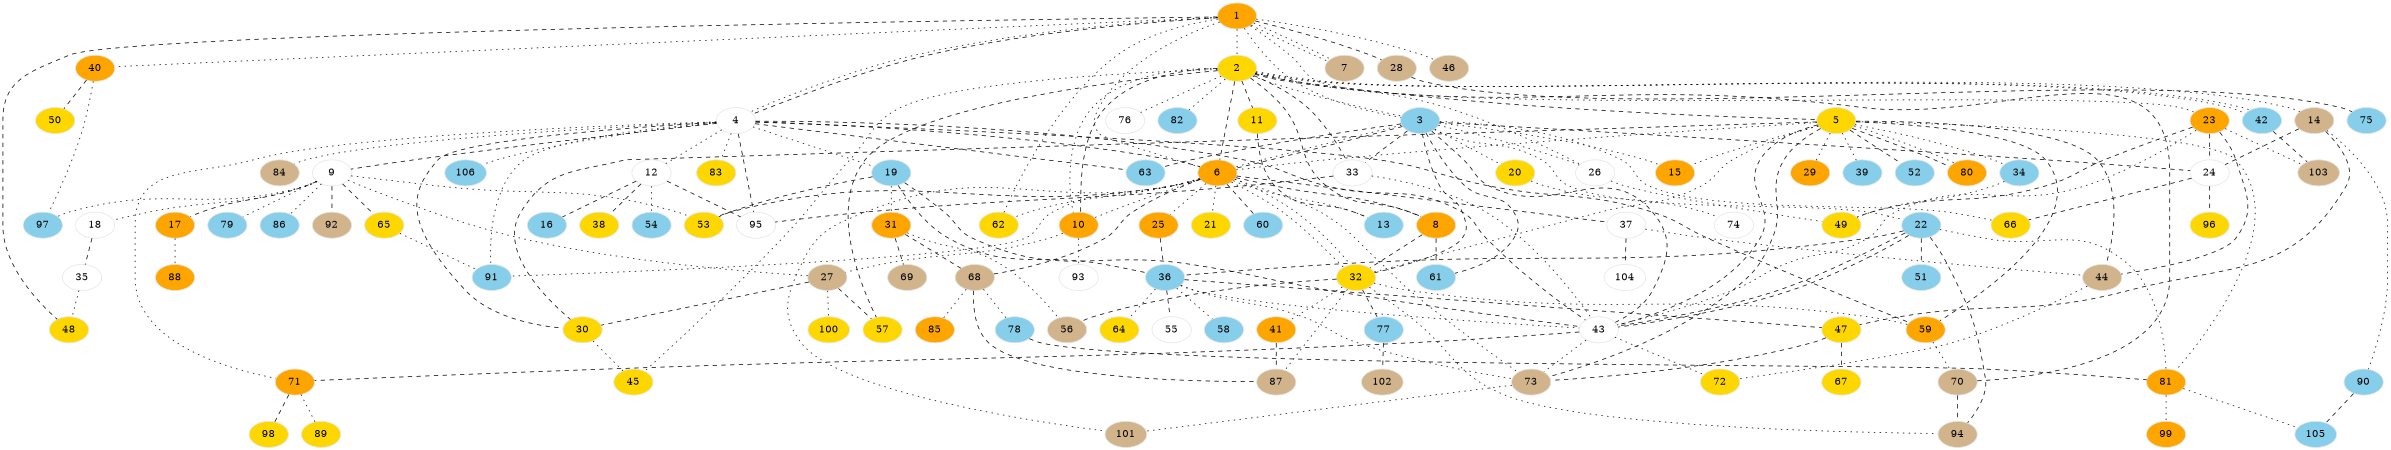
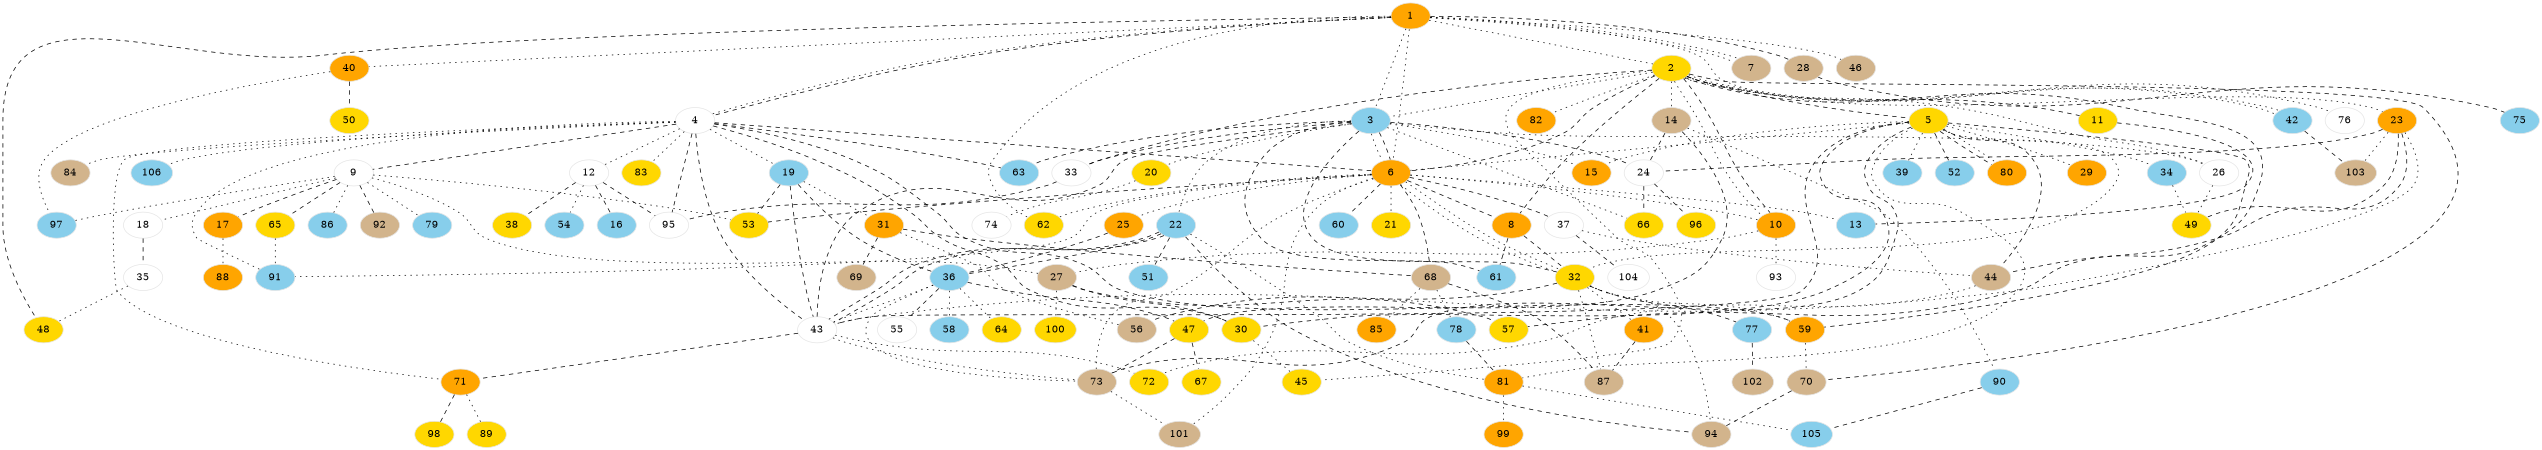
node "82": fillcolor skyblue -> orange
edge "33" -- "43": removed
